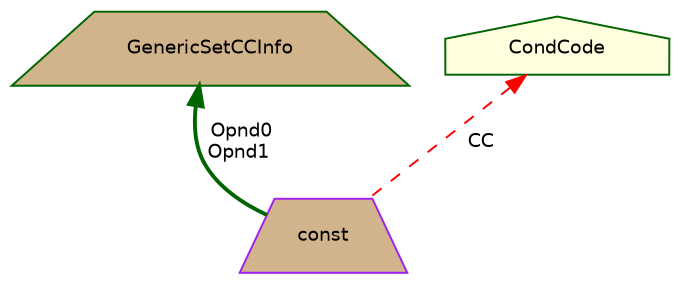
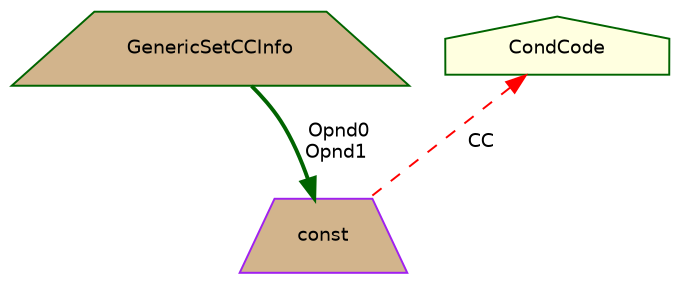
edge "const" -> "GenericSetCCInfo": reversed
